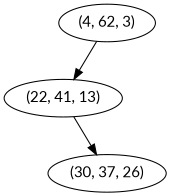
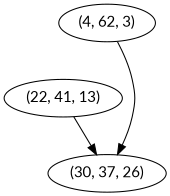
edge "(4, 62, 3)" -> "(22, 41, 13)": now "(4, 62, 3)" -> "(30, 37, 26)"
